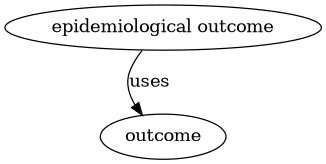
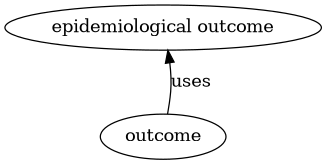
edge "epidemiological outcome" -> "outcome": reversed
